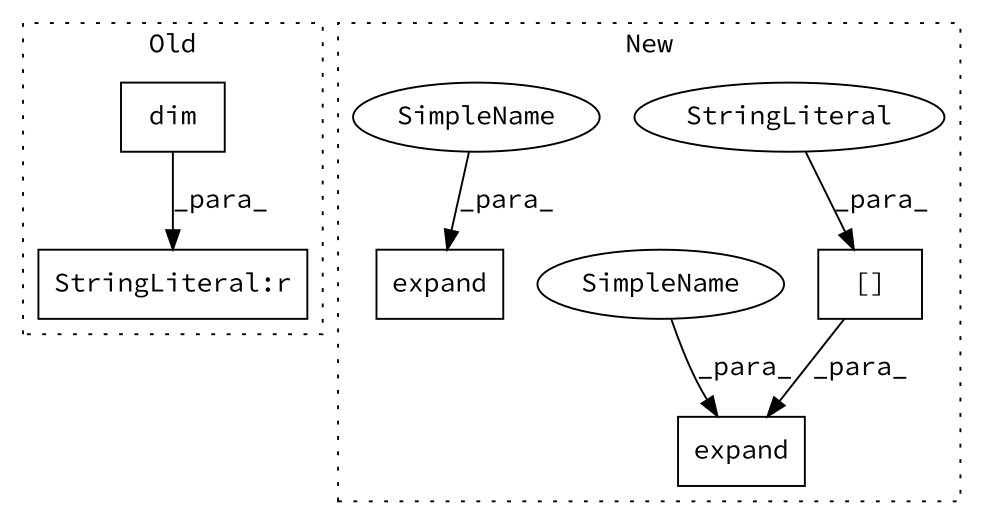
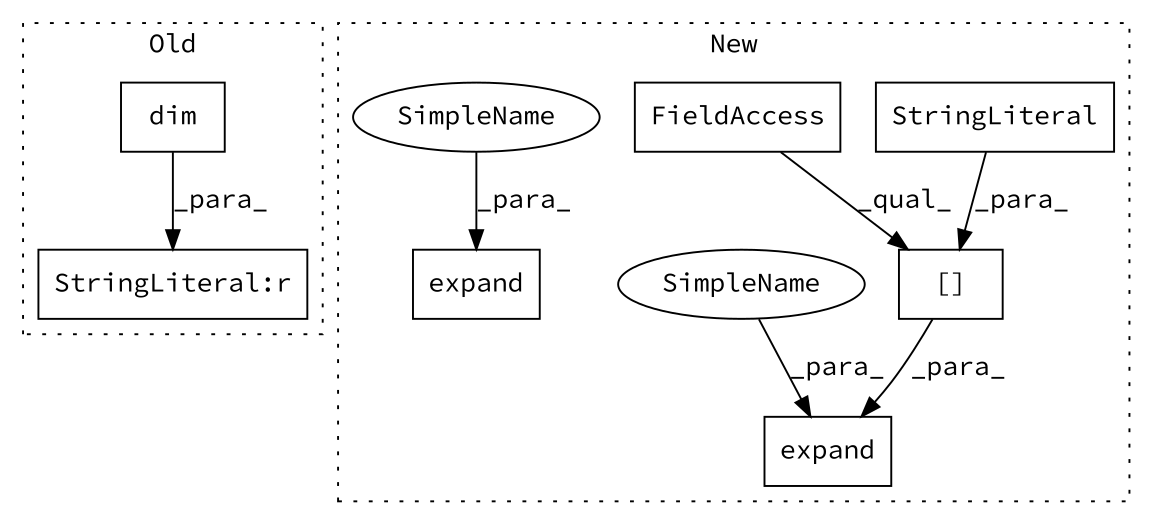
node "FieldAccess": added
node "StringLiteral": shape ellipse -> box
